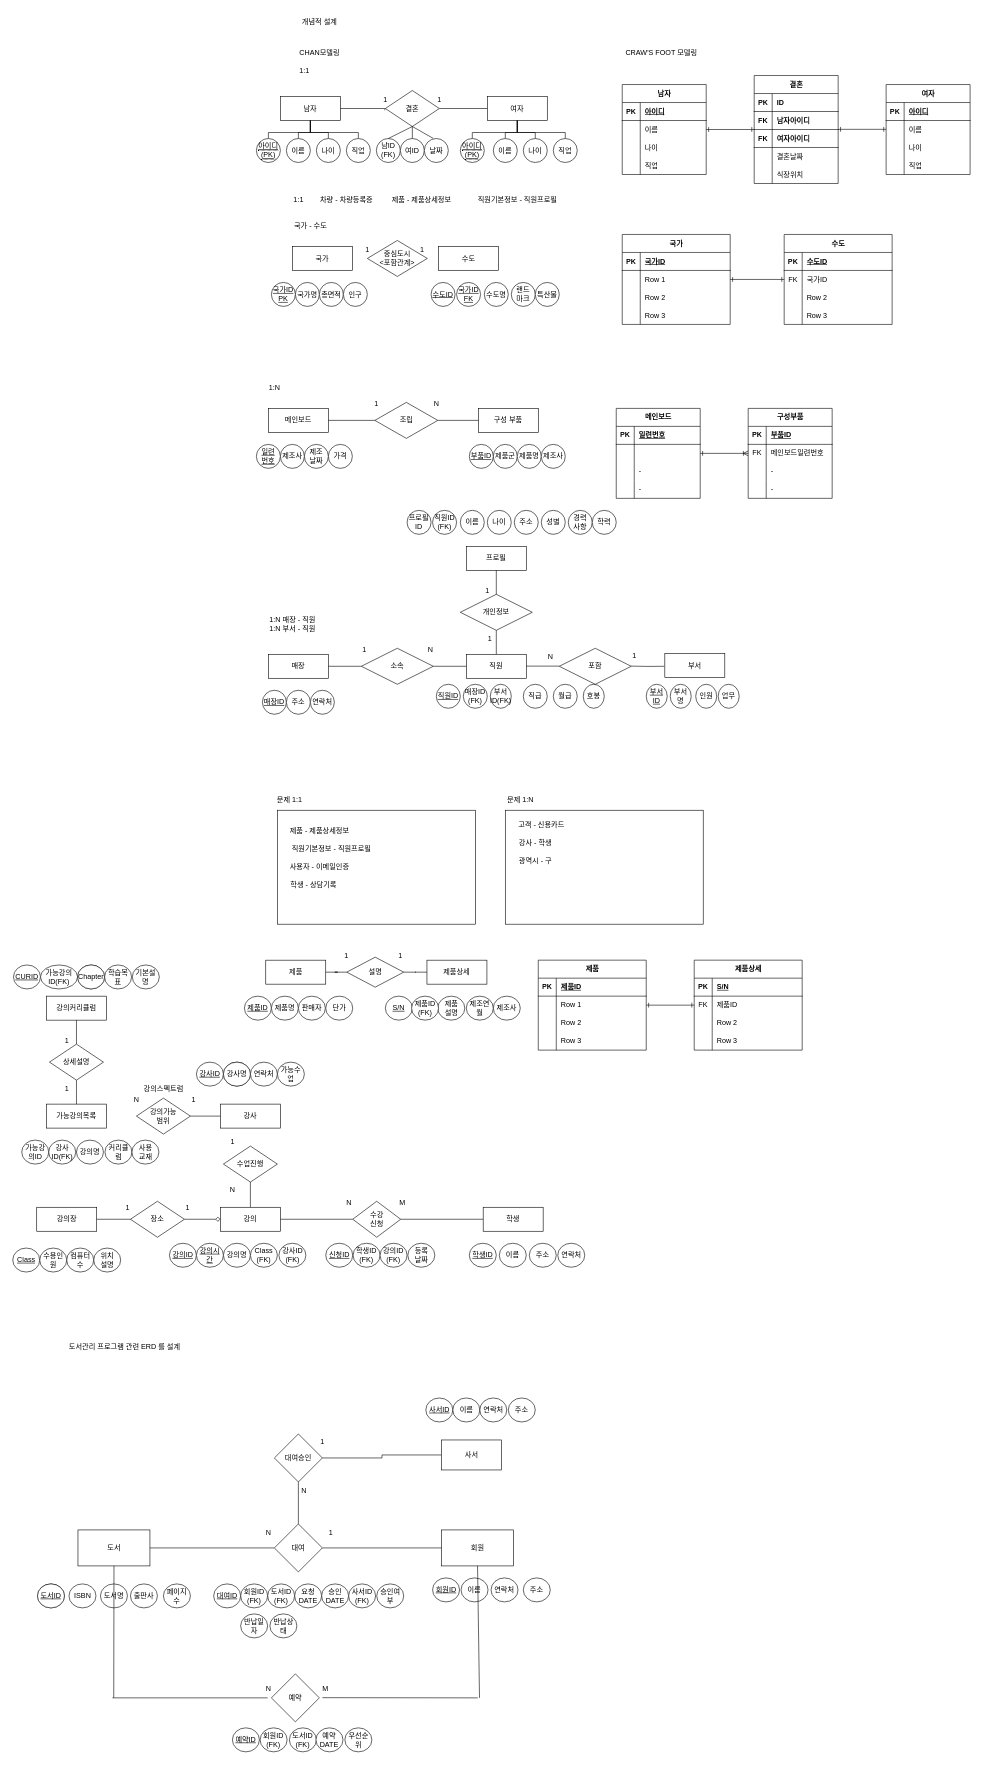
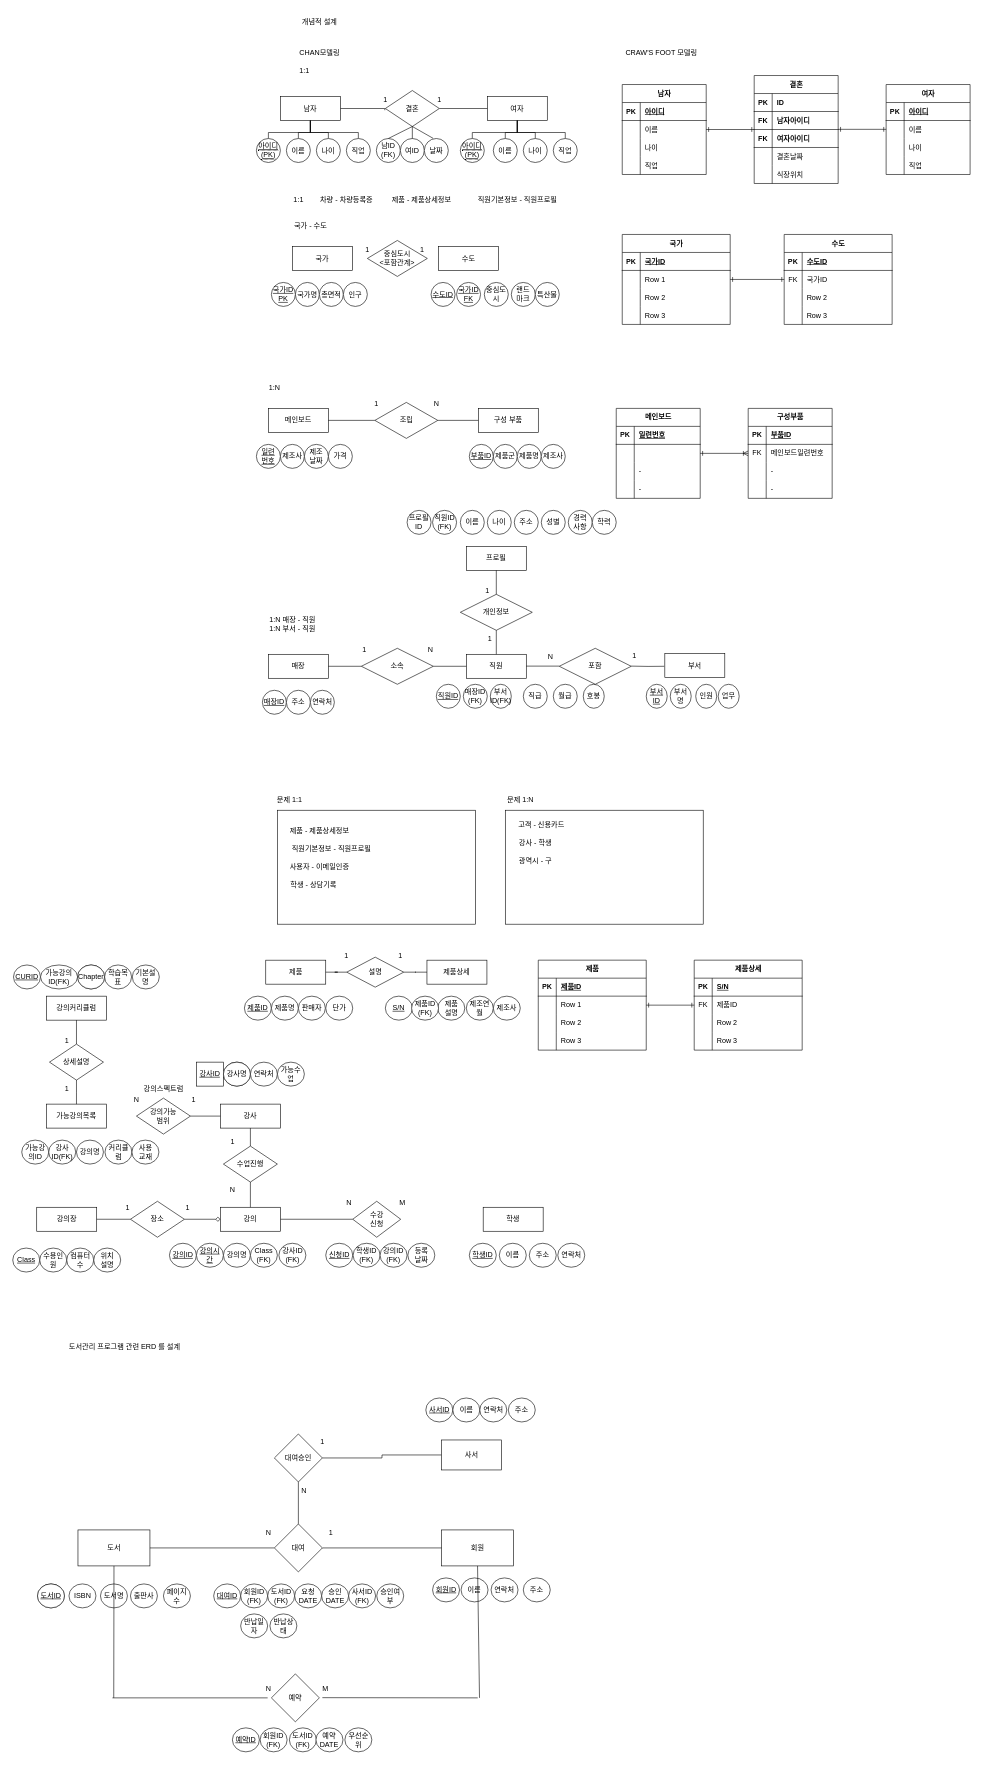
node "수도명": label "수도명" -> "중심도시"
node "강사ID": shape ellipse -> rectangle
edge "강사" -- "수업진행": added
edge "수강 신청" -- "학생": removed
